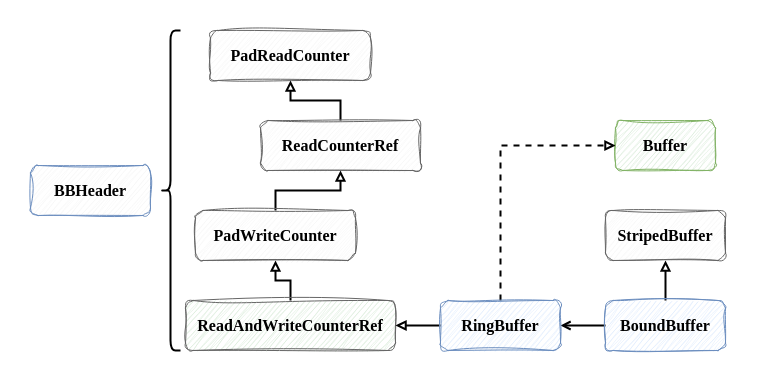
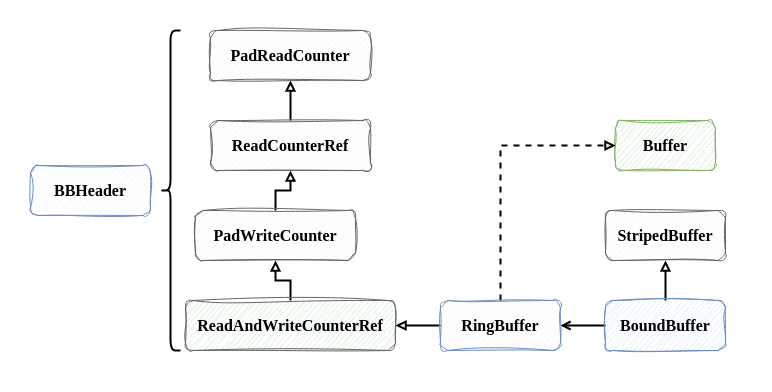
node "ReadCounterRef": moved (341, 146) -> (291, 146)
node "RingBuffer": fillcolor #dae8fc -> #f5f5f5
